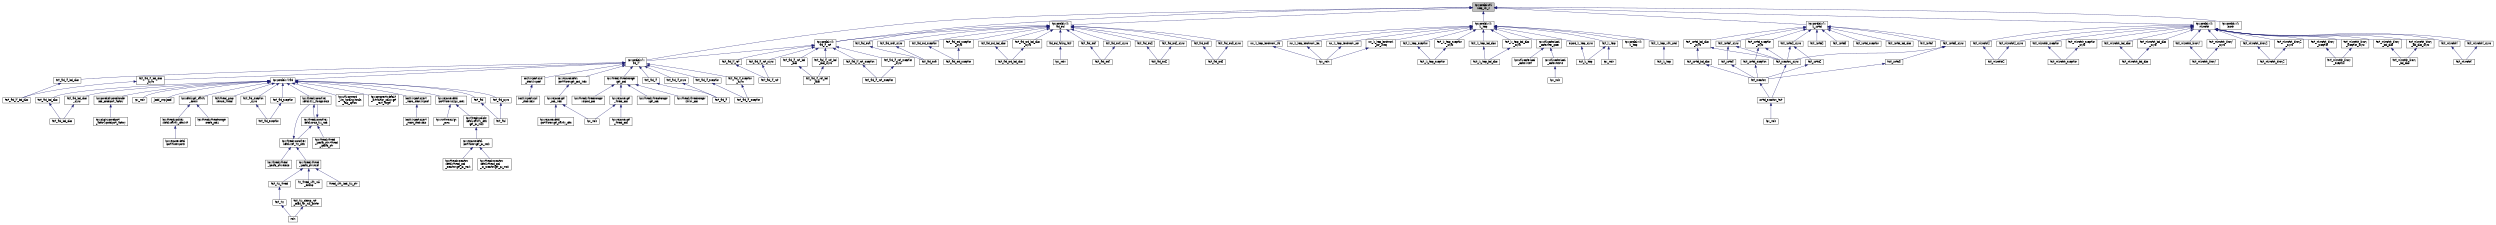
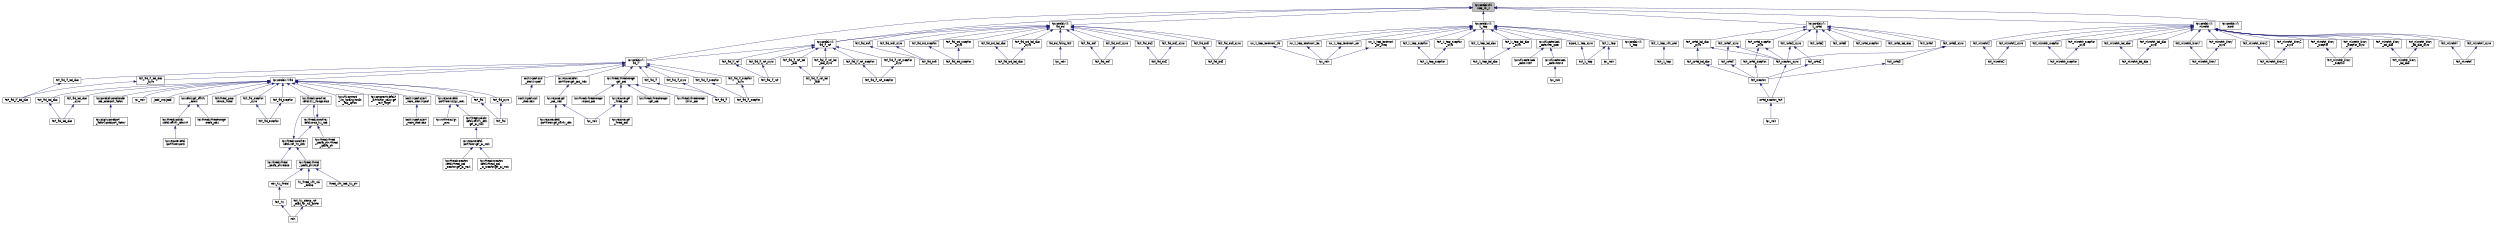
edge "test_sorted1_async" -> "hpx::parallel::v1:: is_sorted": removed
node "test_tss_thread": label "test_tss_thread" -> "main_tss_thread"
